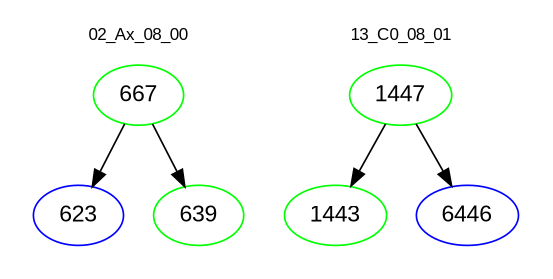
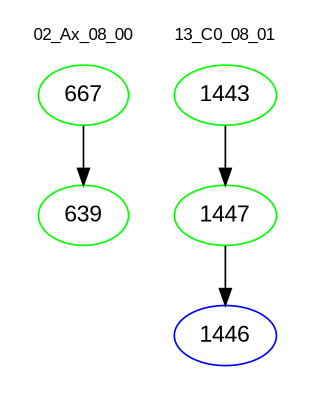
edge "1447" -> "1443": reversed
node "623": removed
node "6446": label "6446" -> "1446"
